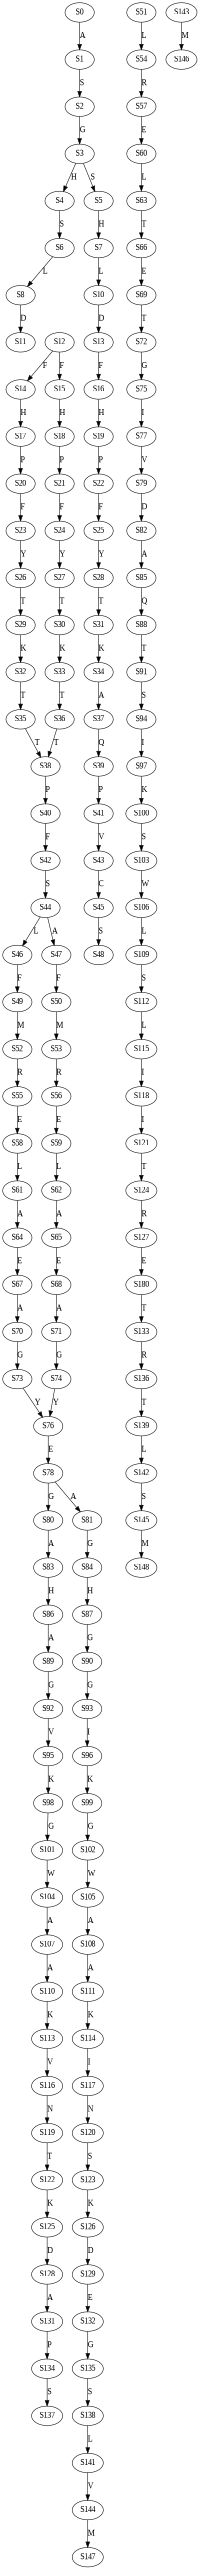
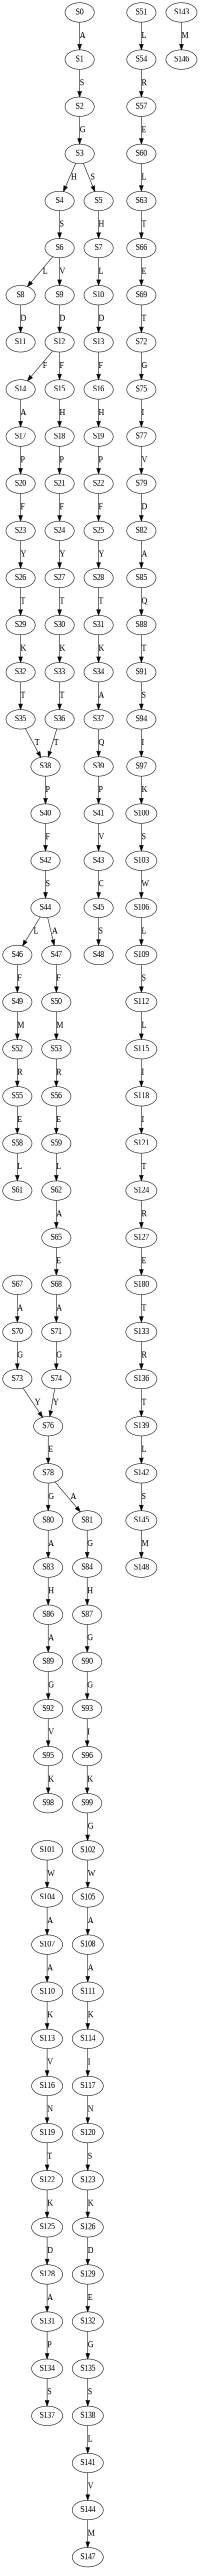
node "S9": added
edge "S14" -> "S17": label "H" -> "A"
node "S64": removed
edge "S98" -> "S101": removed, label "G"
